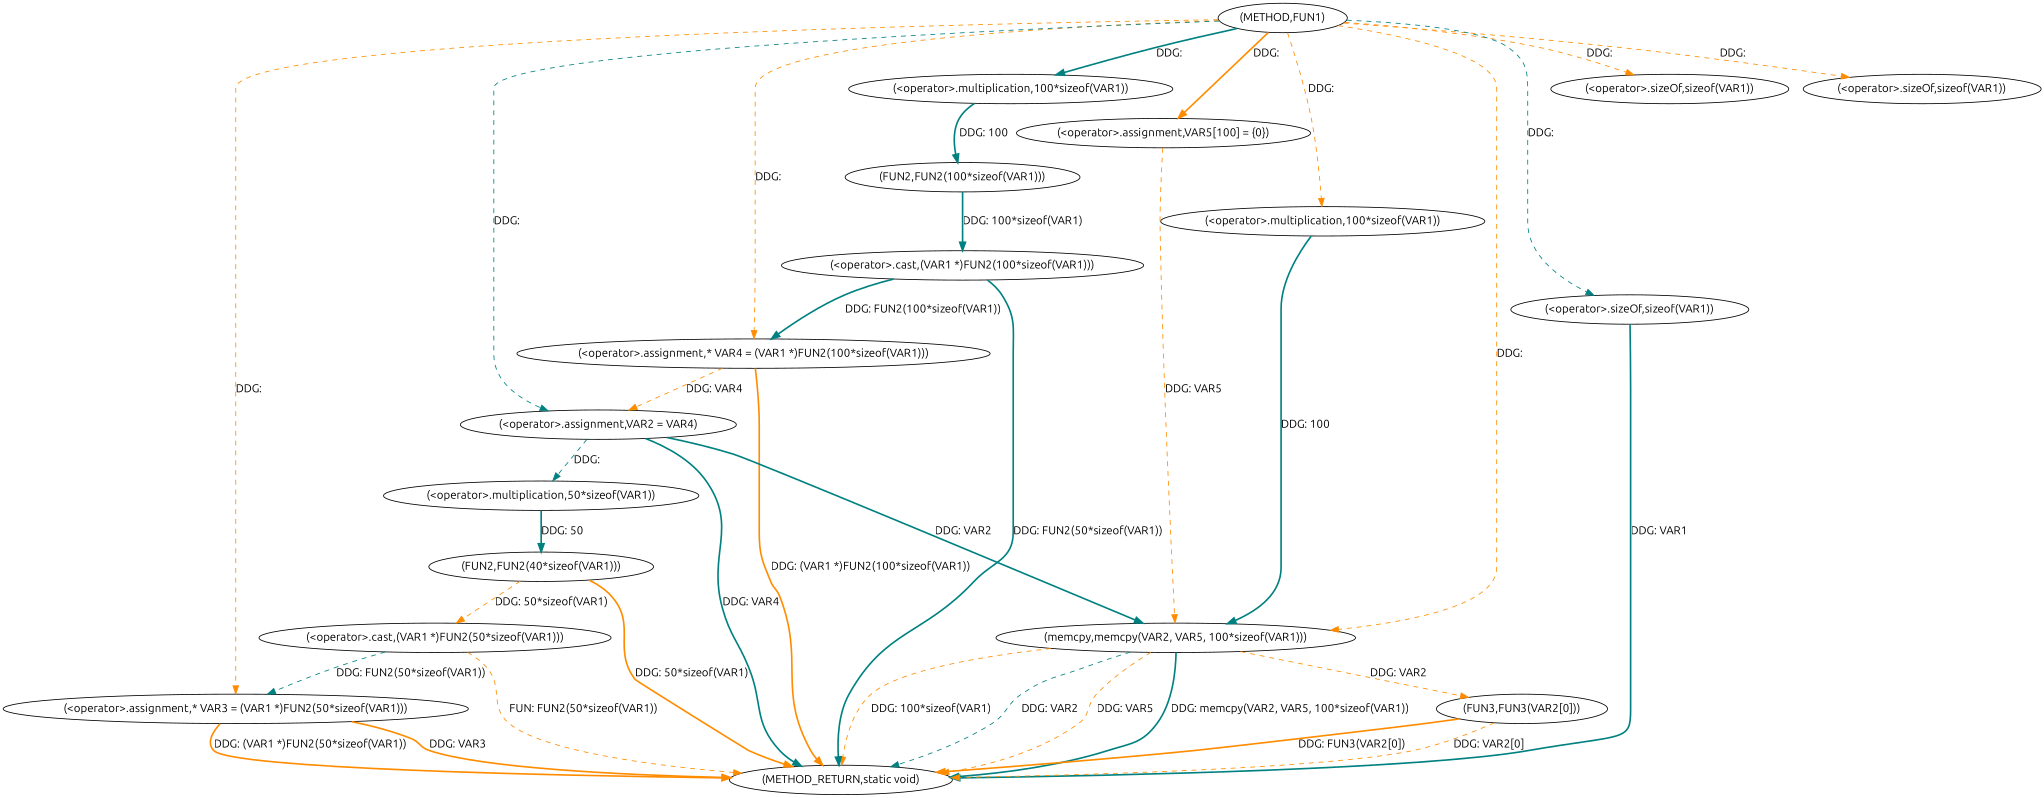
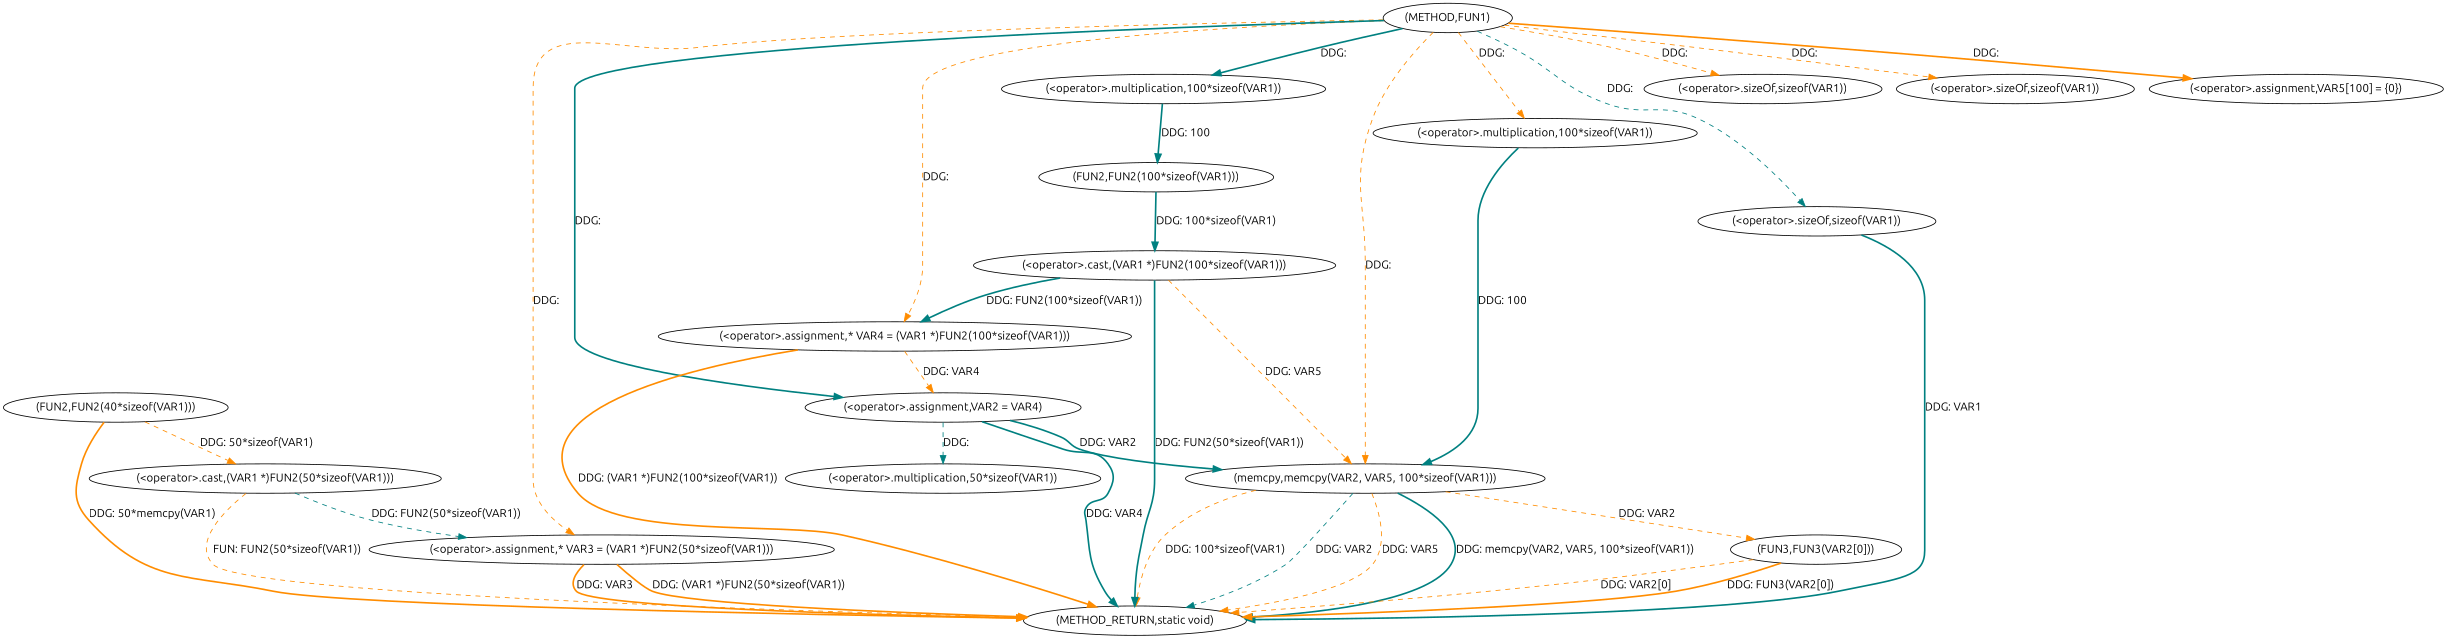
edge "(METHOD,FUN1)" -> "(<operator>.assignment,VAR2 = VAR4)": style dashed -> bold
edge "(<operator>.assignment,VAR5[100] = {0})" -> "(memcpy,memcpy(VAR2, VAR5, 100*sizeof(VAR1)))": now "(<operator>.cast,(VAR1 *)FUN2(100*sizeof(VAR1)))" -> "(memcpy,memcpy(VAR2, VAR5, 100*sizeof(VAR1)))"
edge "(<operator>.multiplication,50*sizeof(VAR1))" -> "(FUN2,FUN2(40*sizeof(VAR1)))": removed, label "DDG: 50"
edge "(FUN2,FUN2(40*sizeof(VAR1)))" -> "(METHOD_RETURN,static void)": label "DDG: 50*sizeof(VAR1)" -> "DDG: 50*memcpy(VAR1)"
